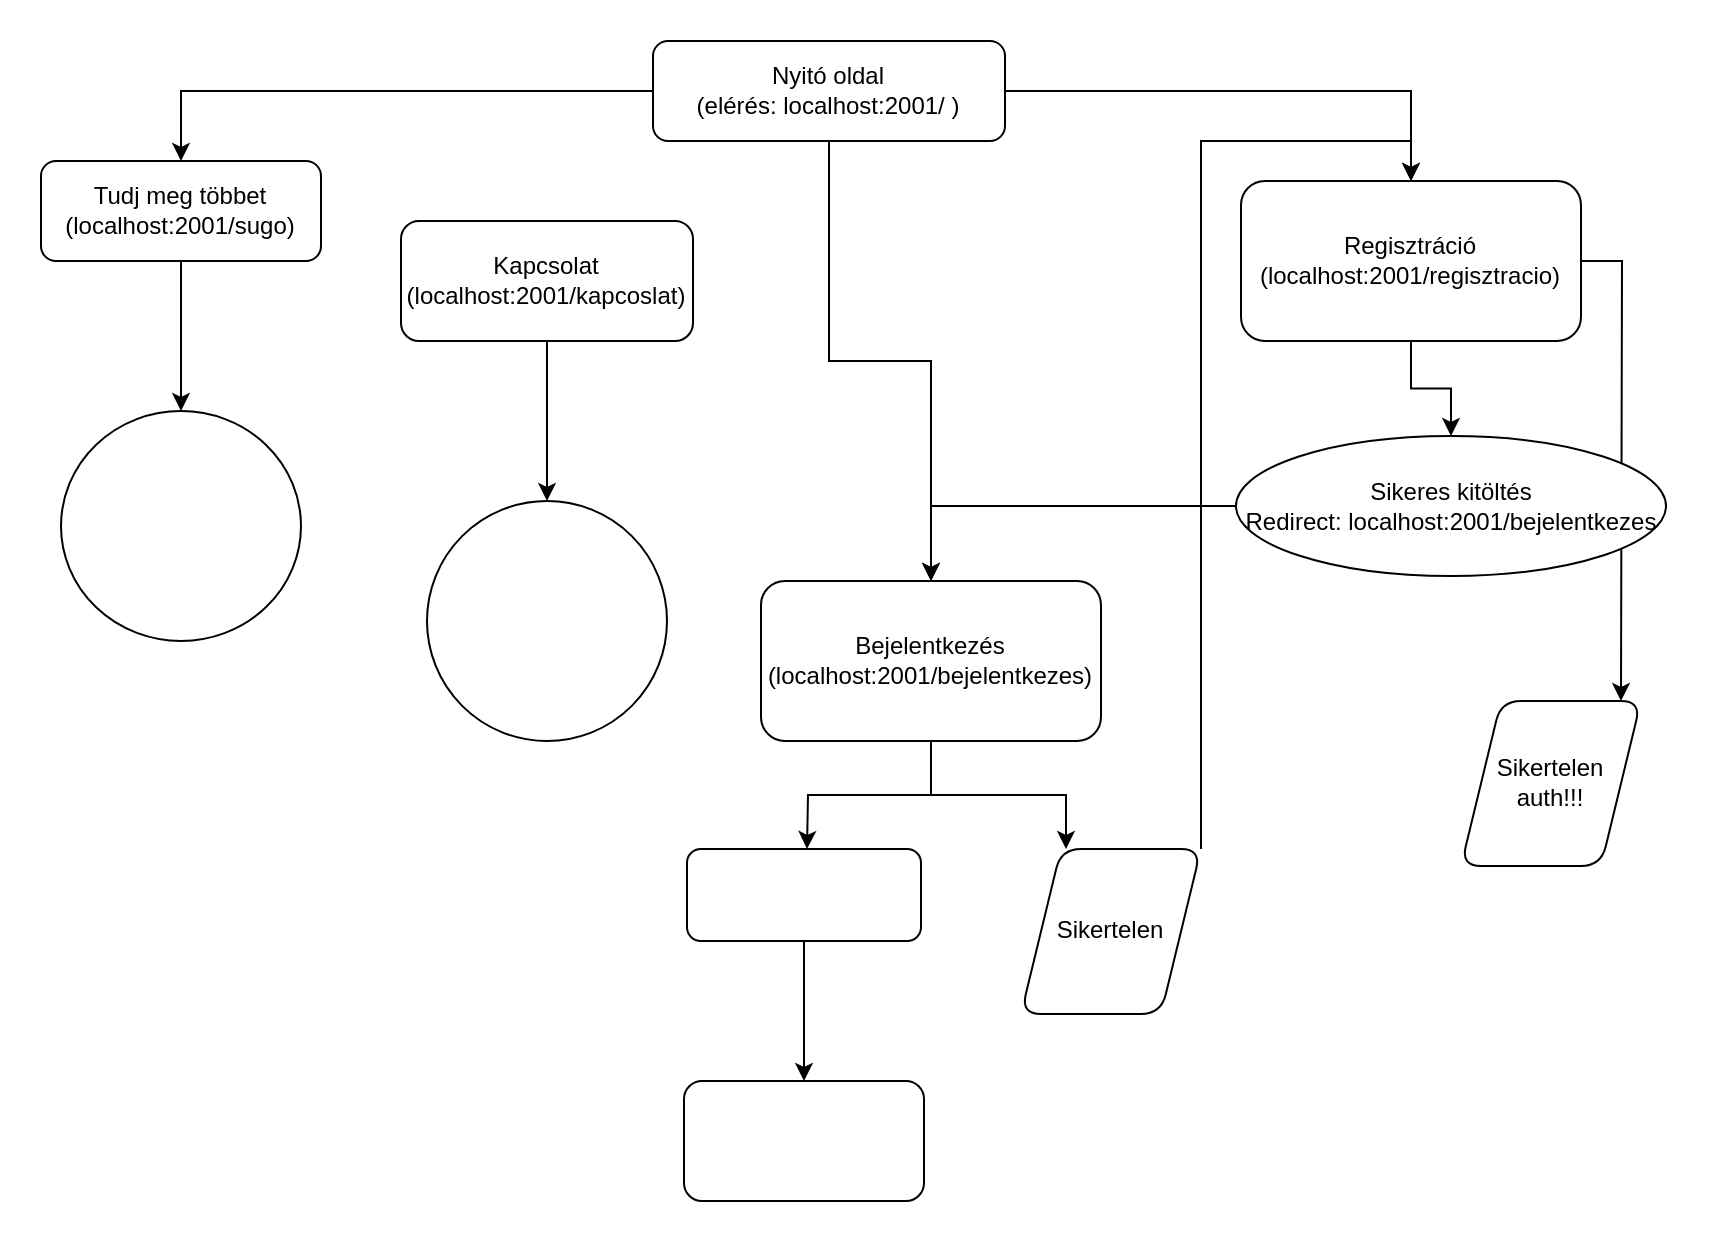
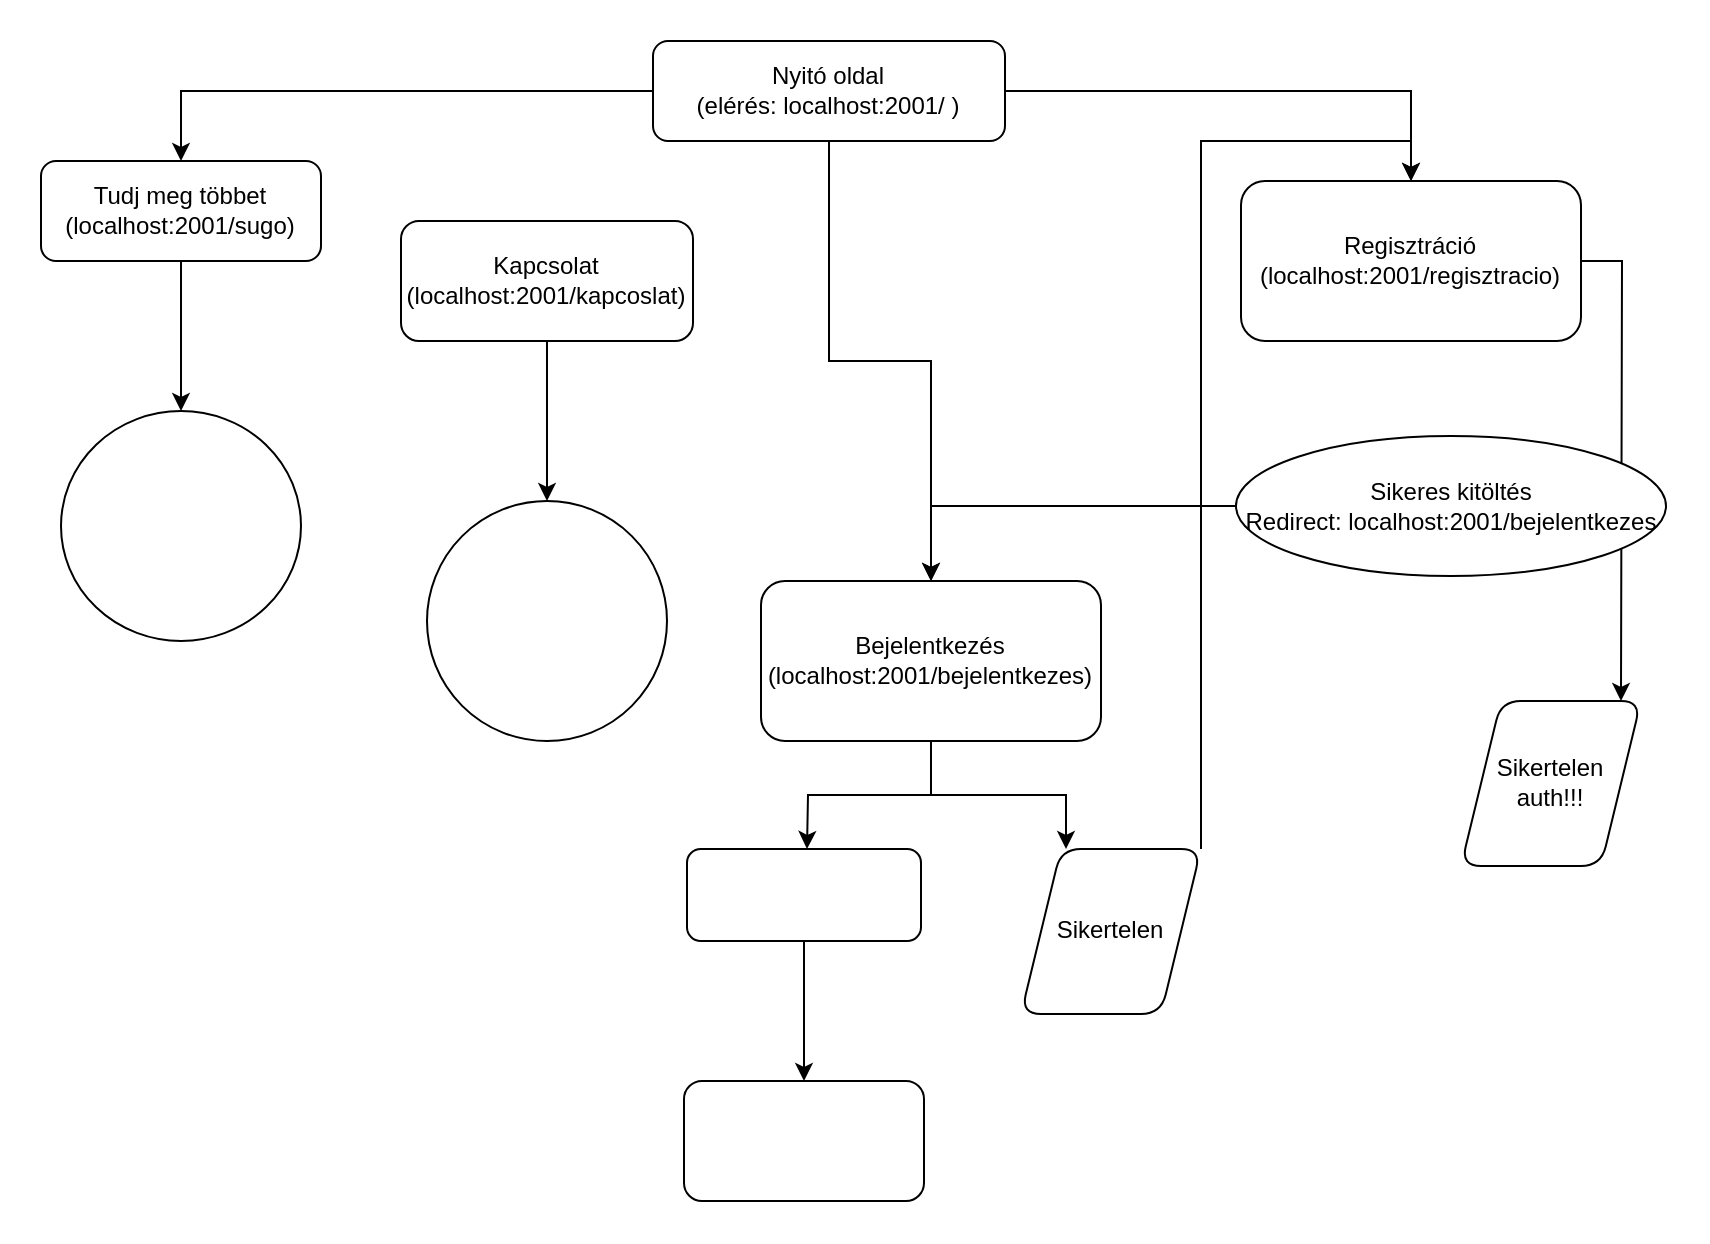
edge "Regisztráció (localhost:2001/regisztracio)" -> "Sikeres kitöltés Redirect: localhost:2001/bejelentkezes": removed
